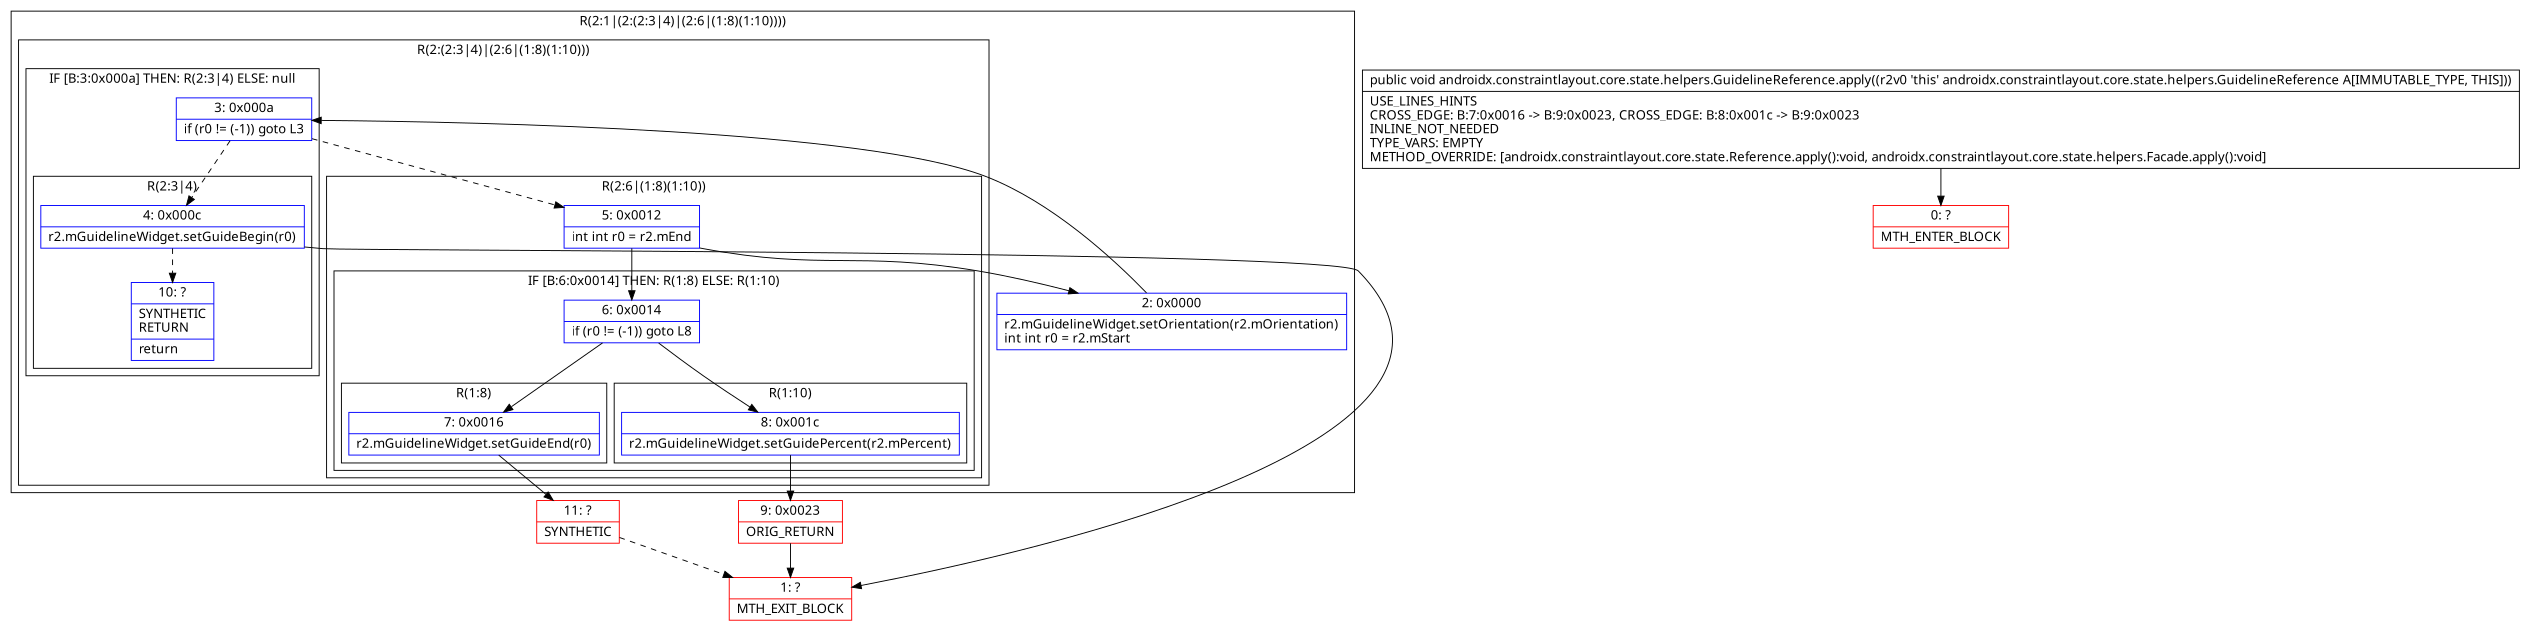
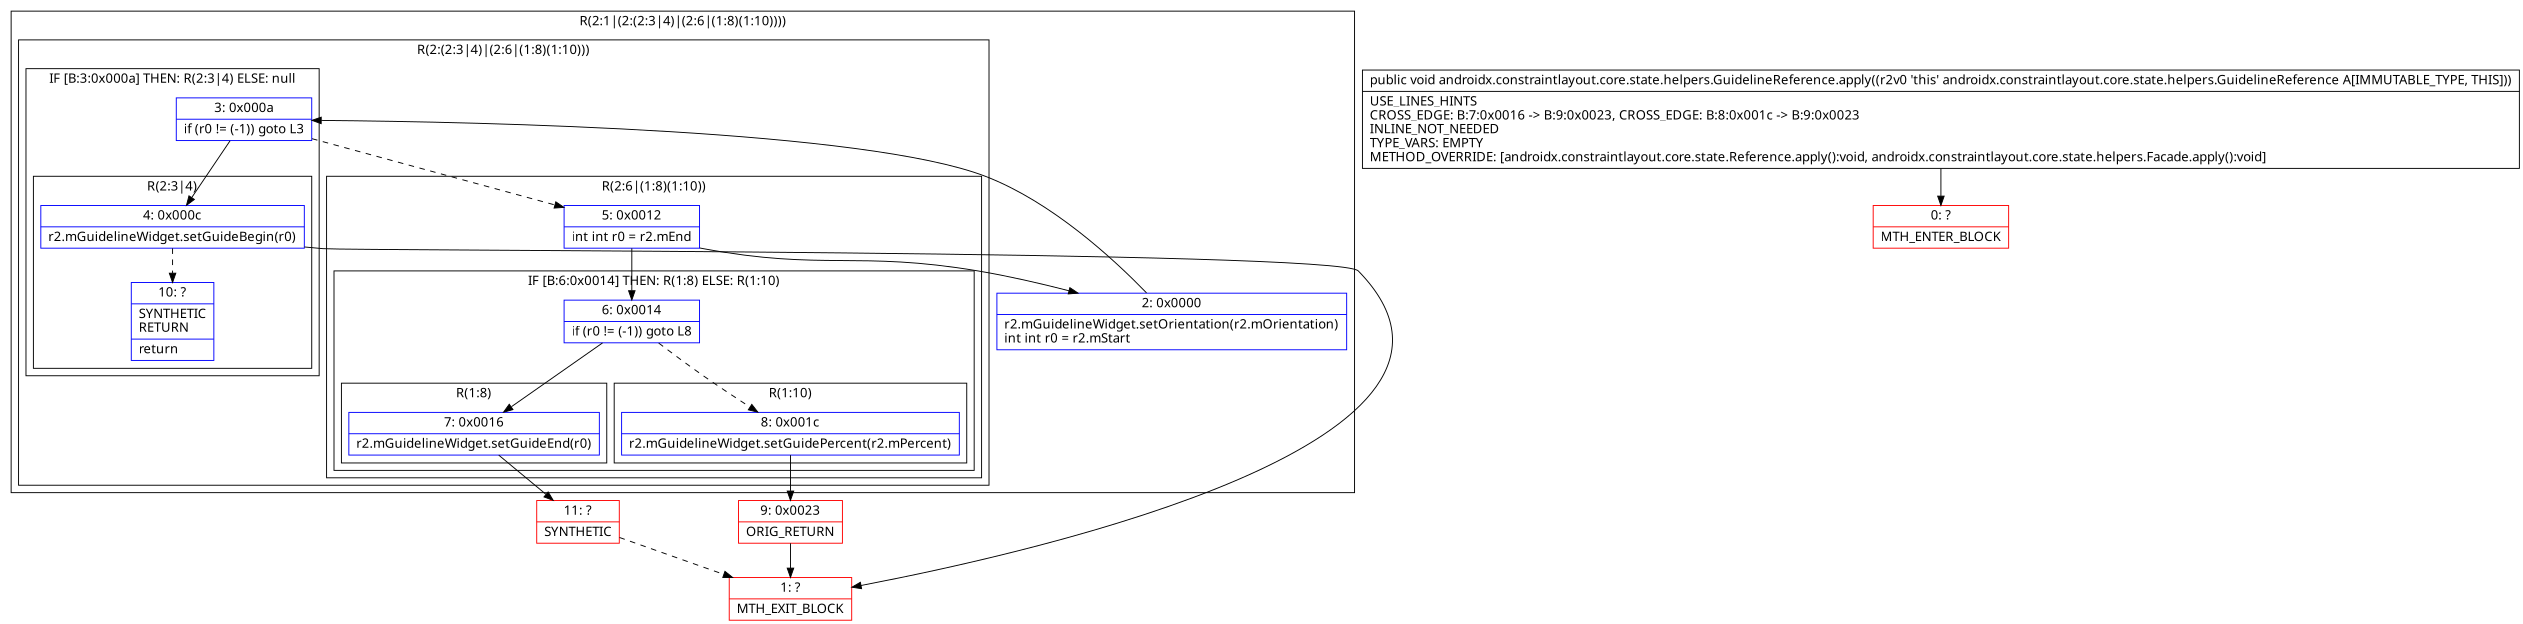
edge "3: 0x000a" -> "4: 0x000c": style dashed -> solid
edge "6: 0x0014" -> "8: 0x001c": style solid -> dashed
